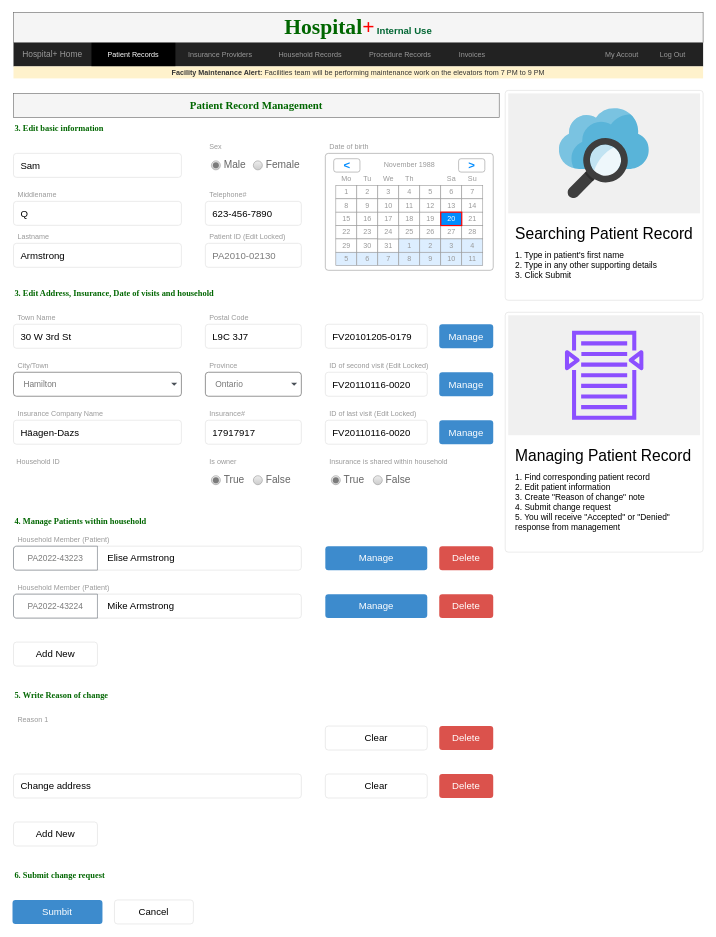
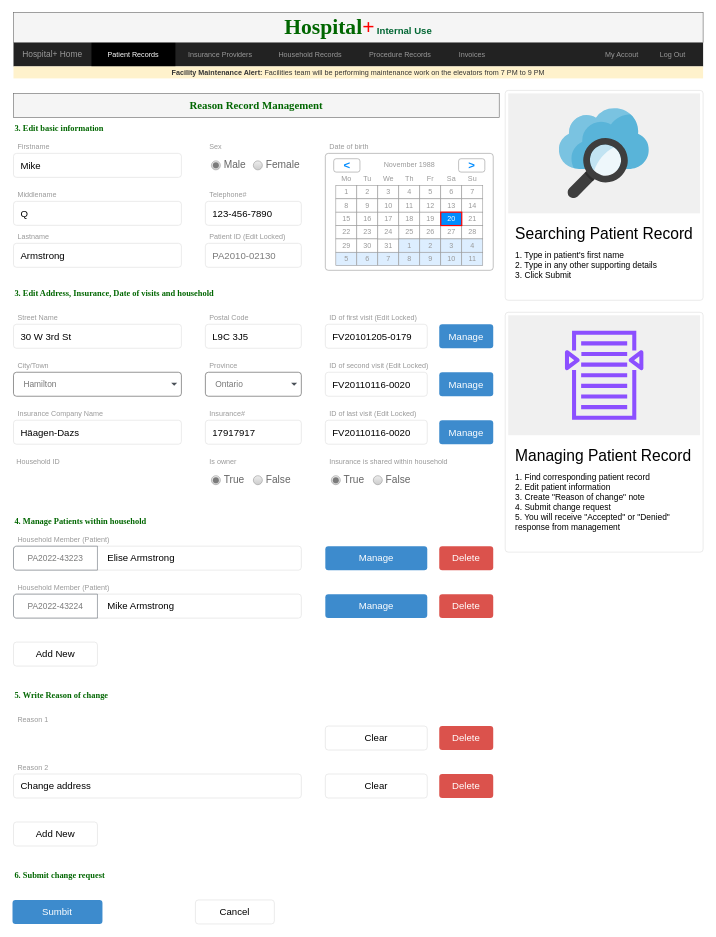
node "Patient Record Management": label "Patient Record Management" -> "Reason Record Management"
node "Firstname": added
node "Sam": label "Sam" -> "Mike"
node "Fr": added
node "623-456-7890": label "623-456-7890" -> "123-456-7890"
node "Town Name": label "Town Name" -> "Street Name"
node "ID of first visit (Edit Locked)": added
node "L9C 3J7": label "L9C 3J7" -> "L9C 3J5"
node "Reason 2": added
node "Cancel": moved (154, 912) -> (235, 912)
